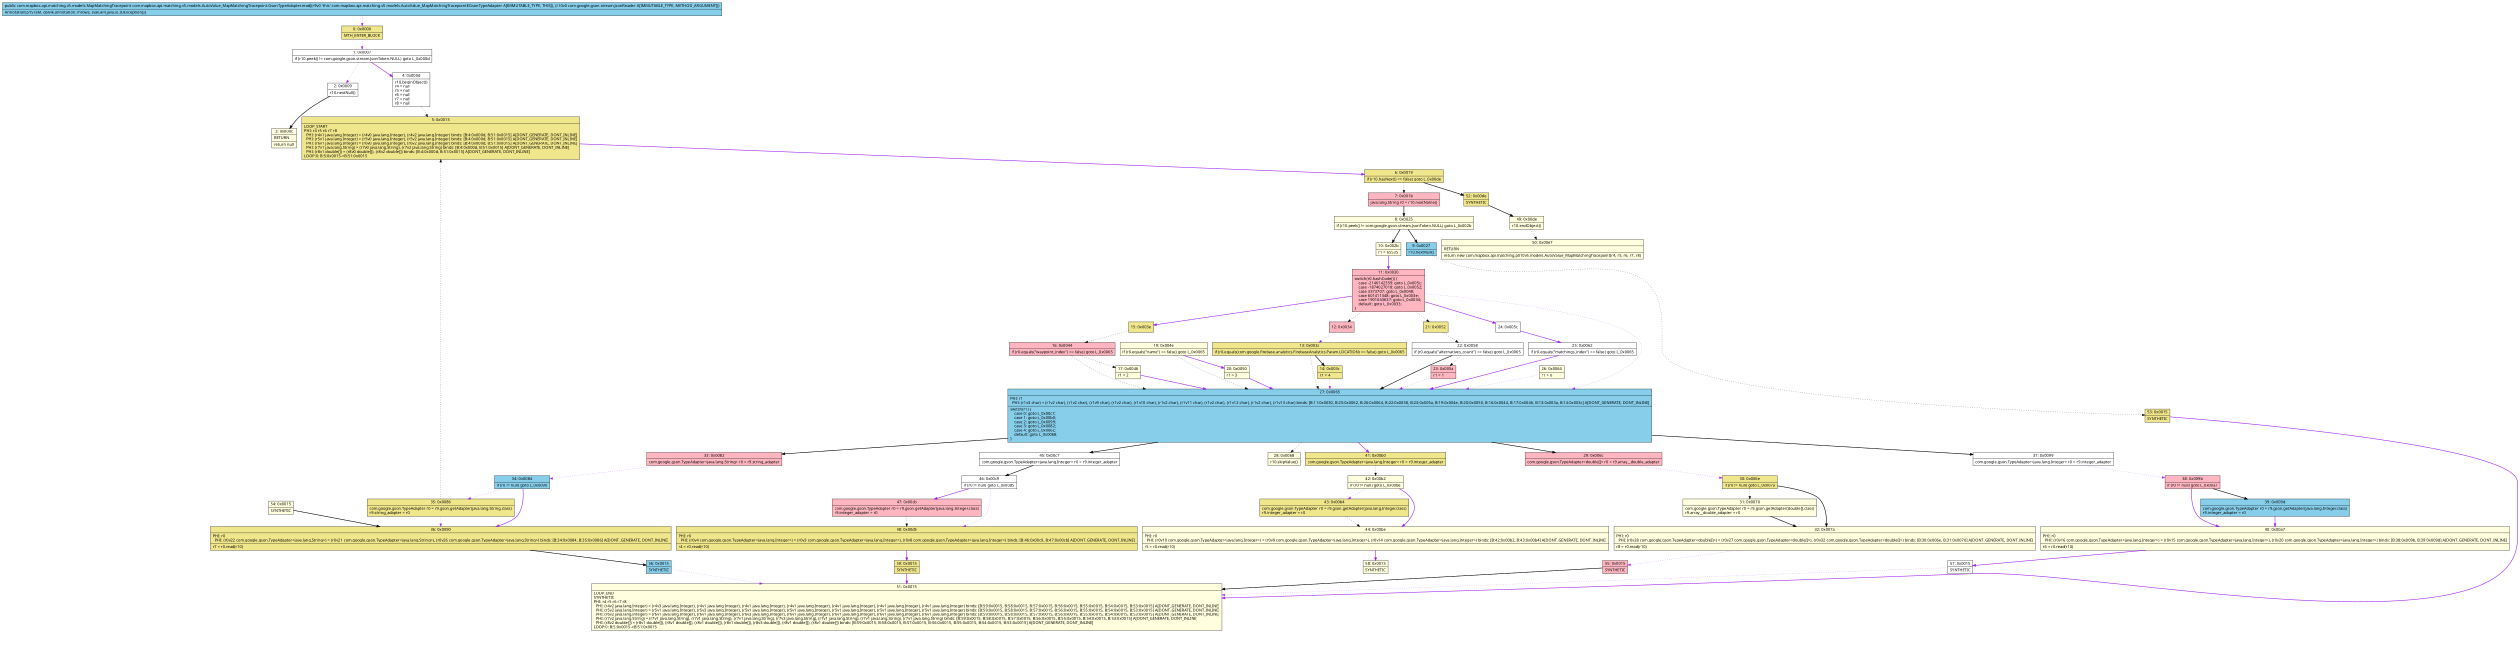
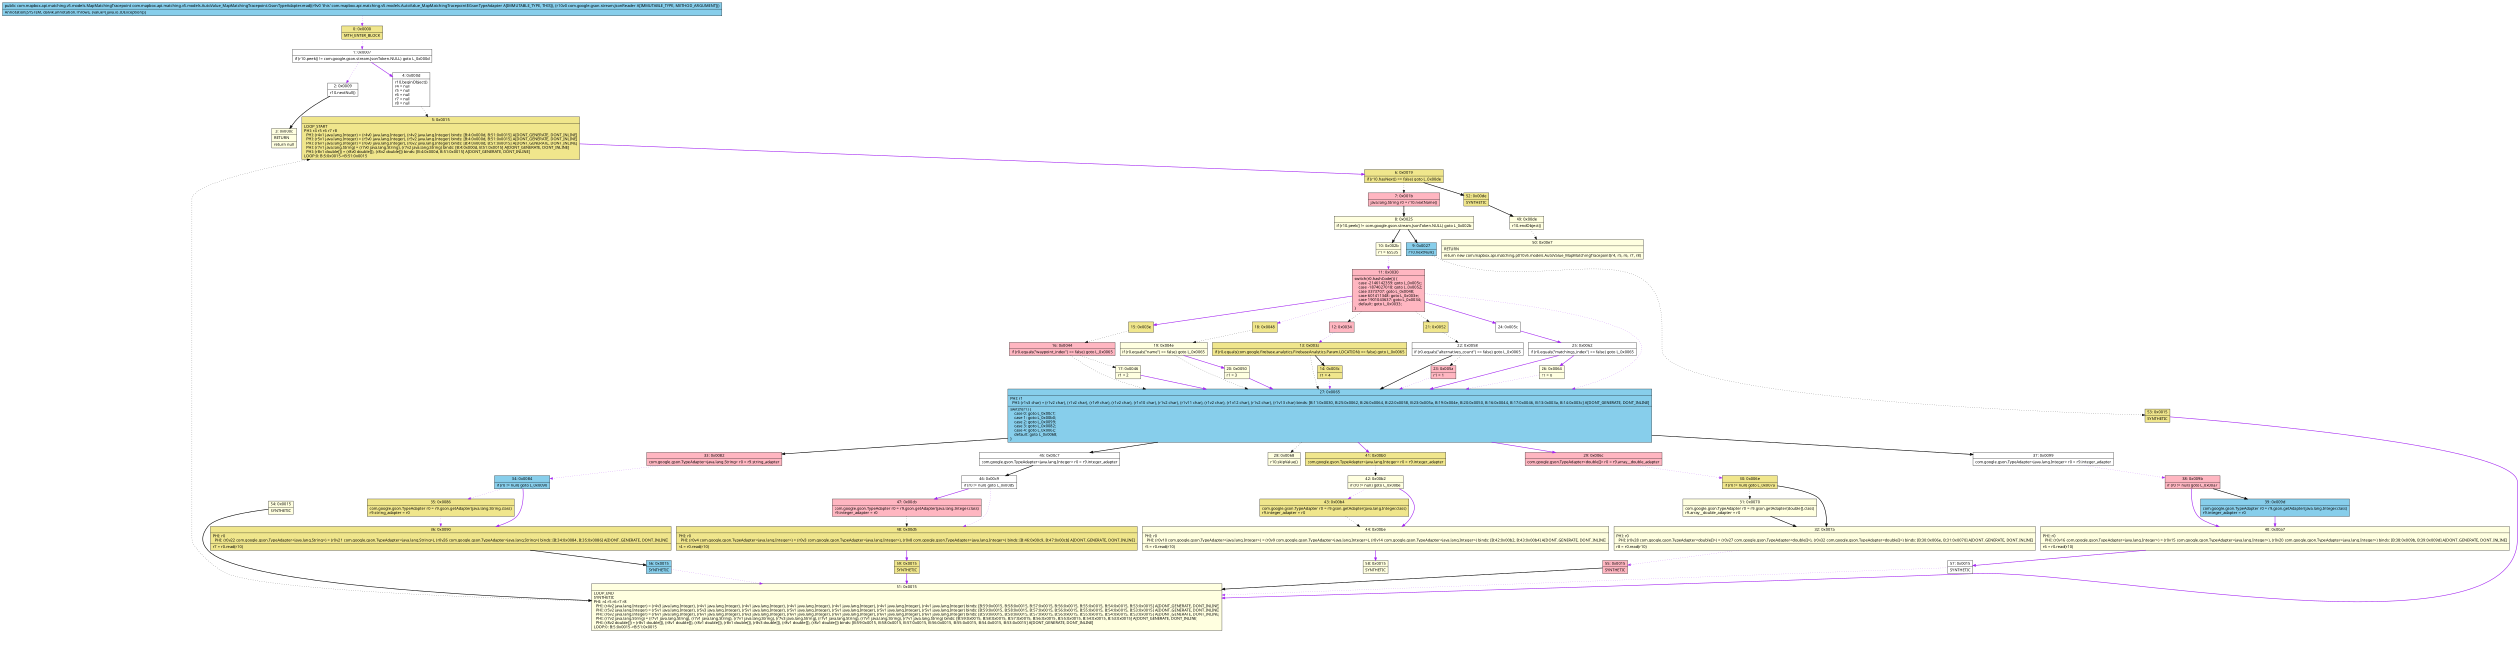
edge "10: 0x002b" -> "11: 0x0030": style bold -> dotted
node "18: 0x0048": added
edge "35: 0x0086" -> "5: 0x0015": now "51: 0x0015" -> "5: 0x0015"
edge "25: 0x0062" -> "26: 0x0064": added
edge "27: 0x0065" -> "29: 0x006c": color black -> purple
edge "54: 0x0015" -> "36: 0x0090": now "54: 0x0015" -> "51: 0x0015"
